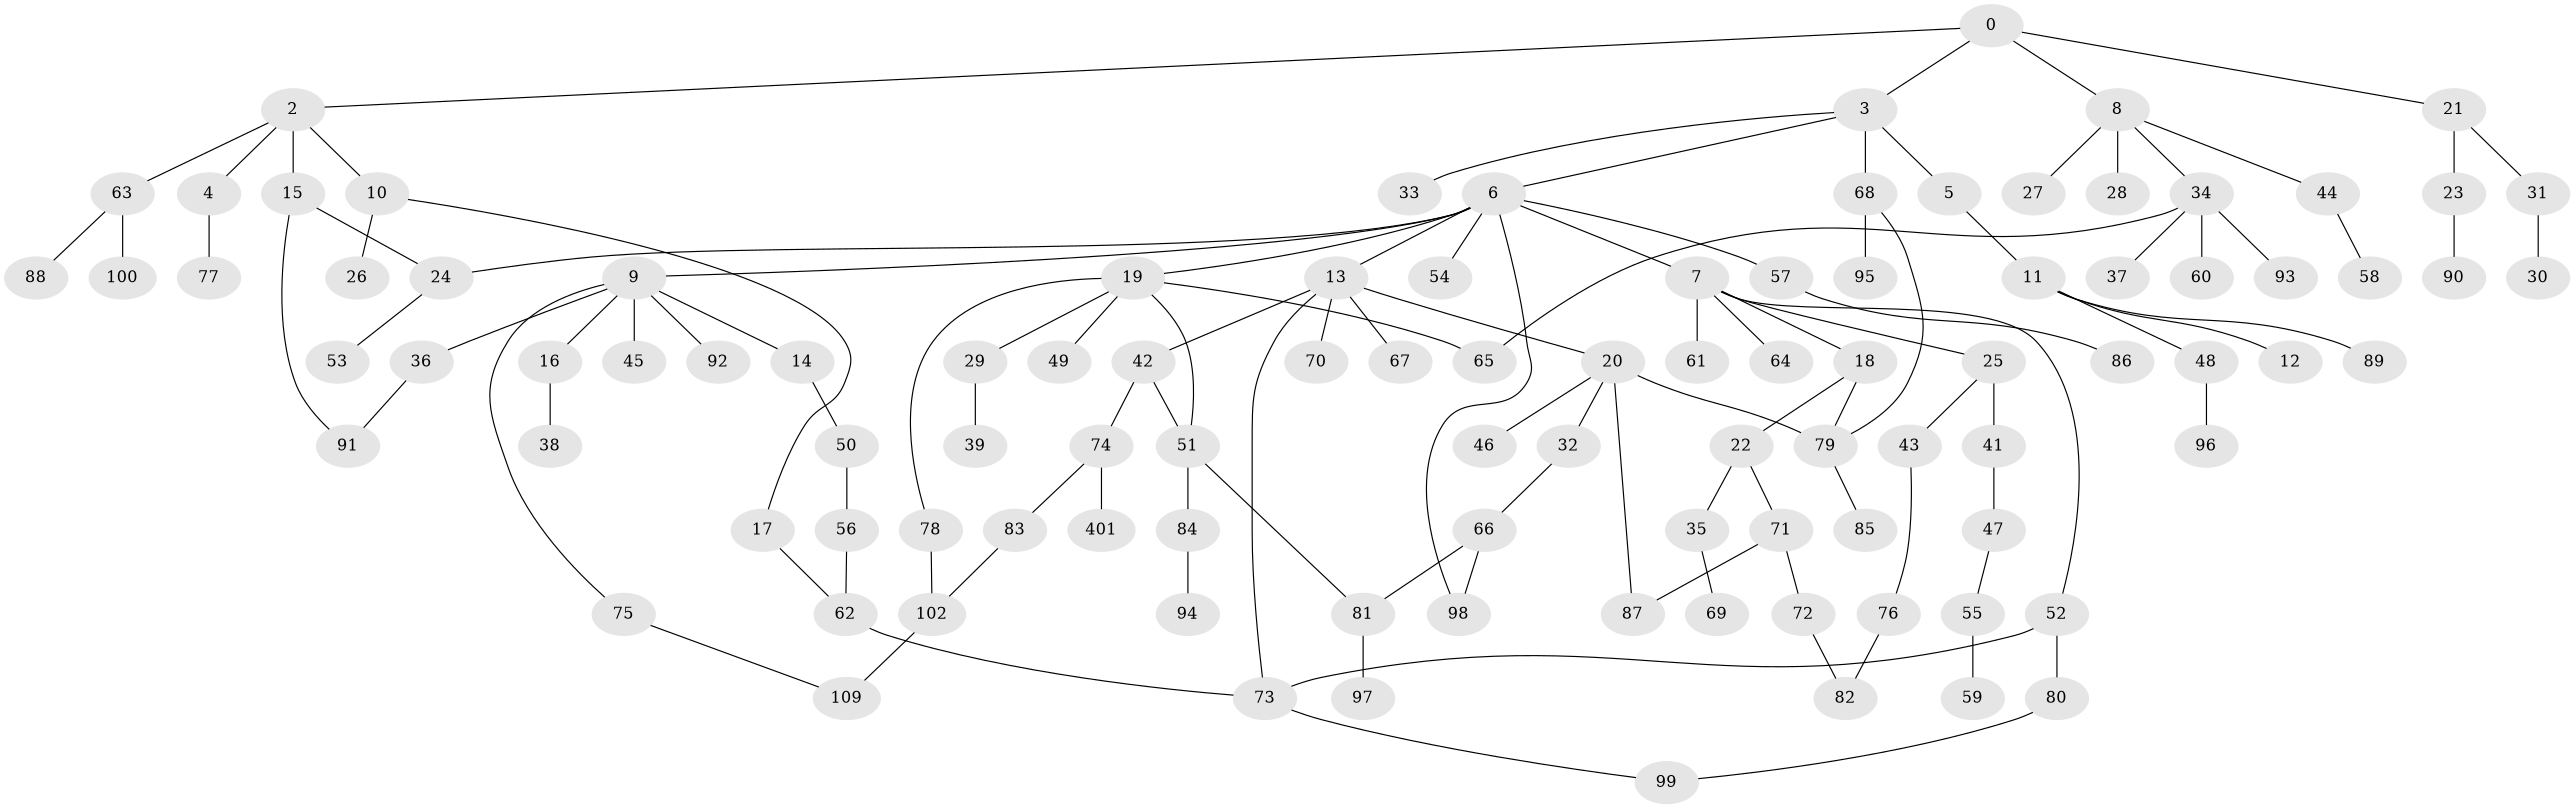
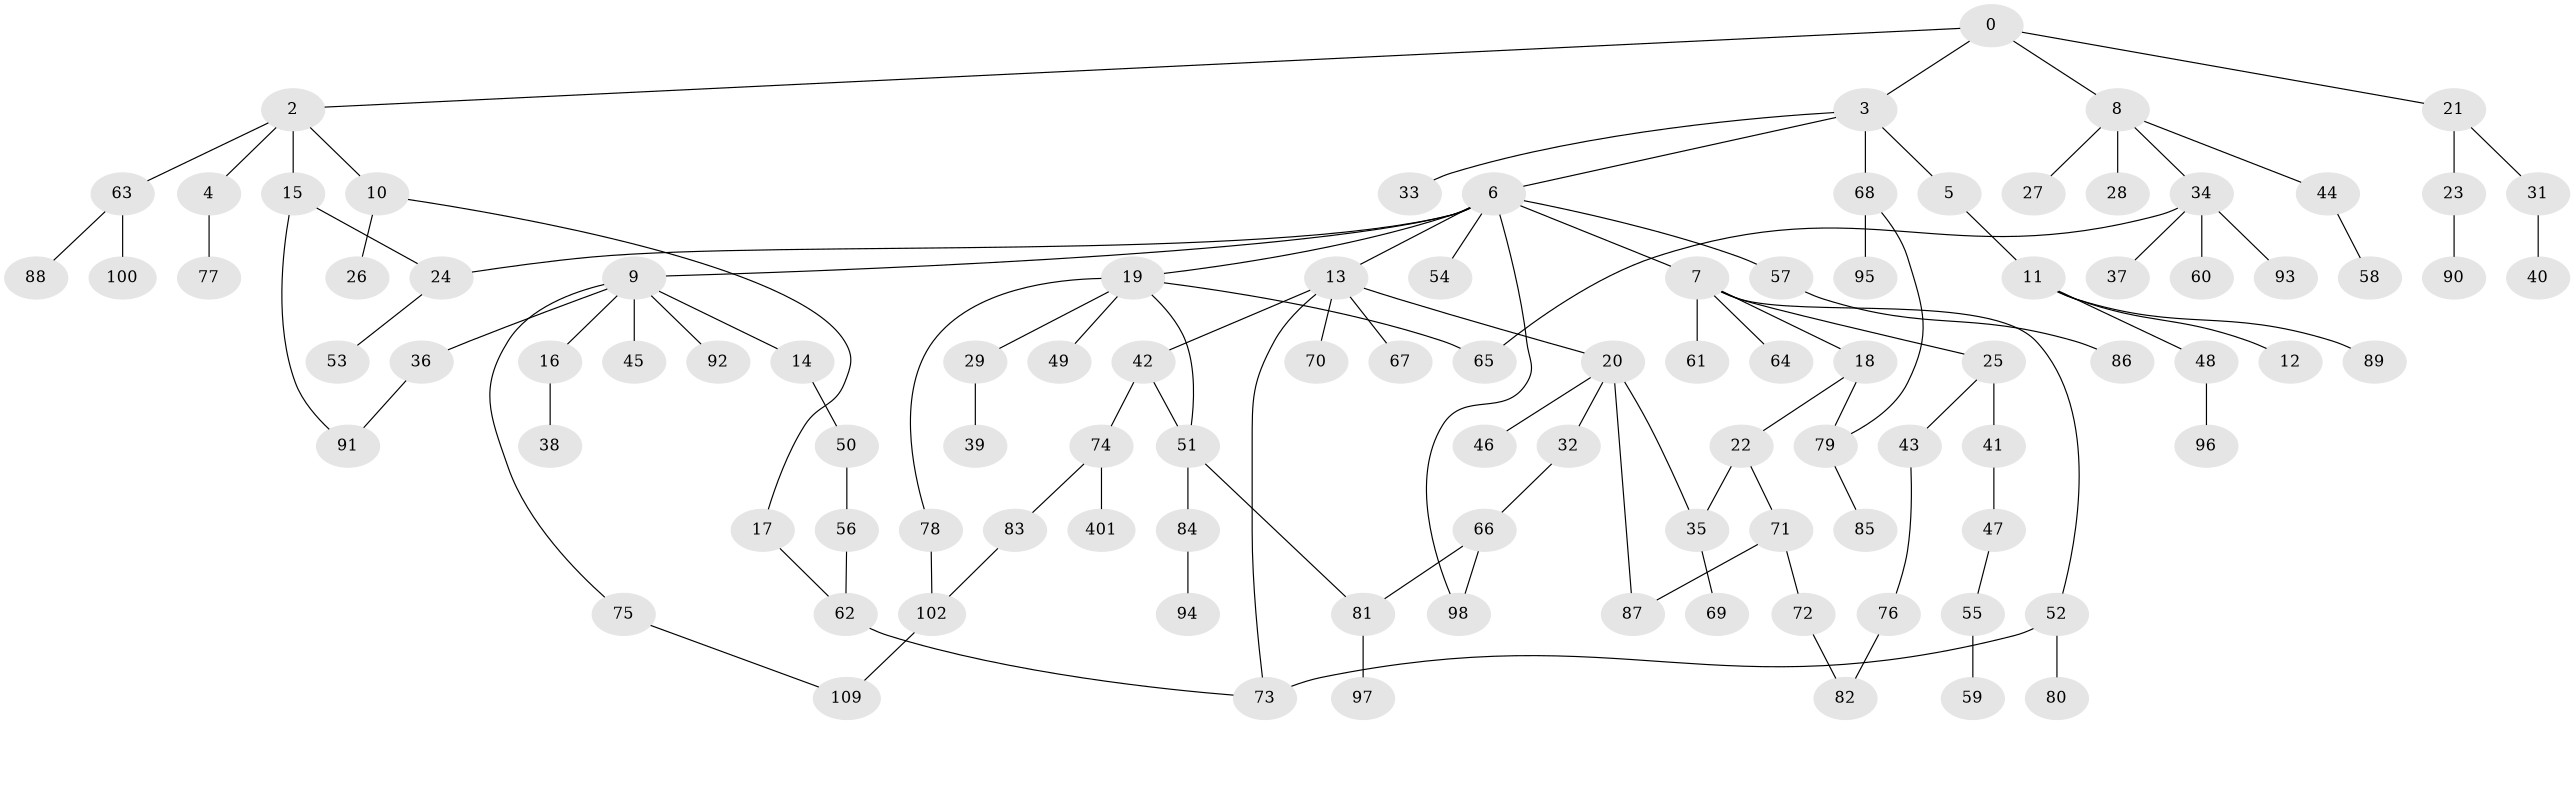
node "30": label "30" -> "40"
edge "20" -- "79": now "20" -- "35"
node "99": removed
